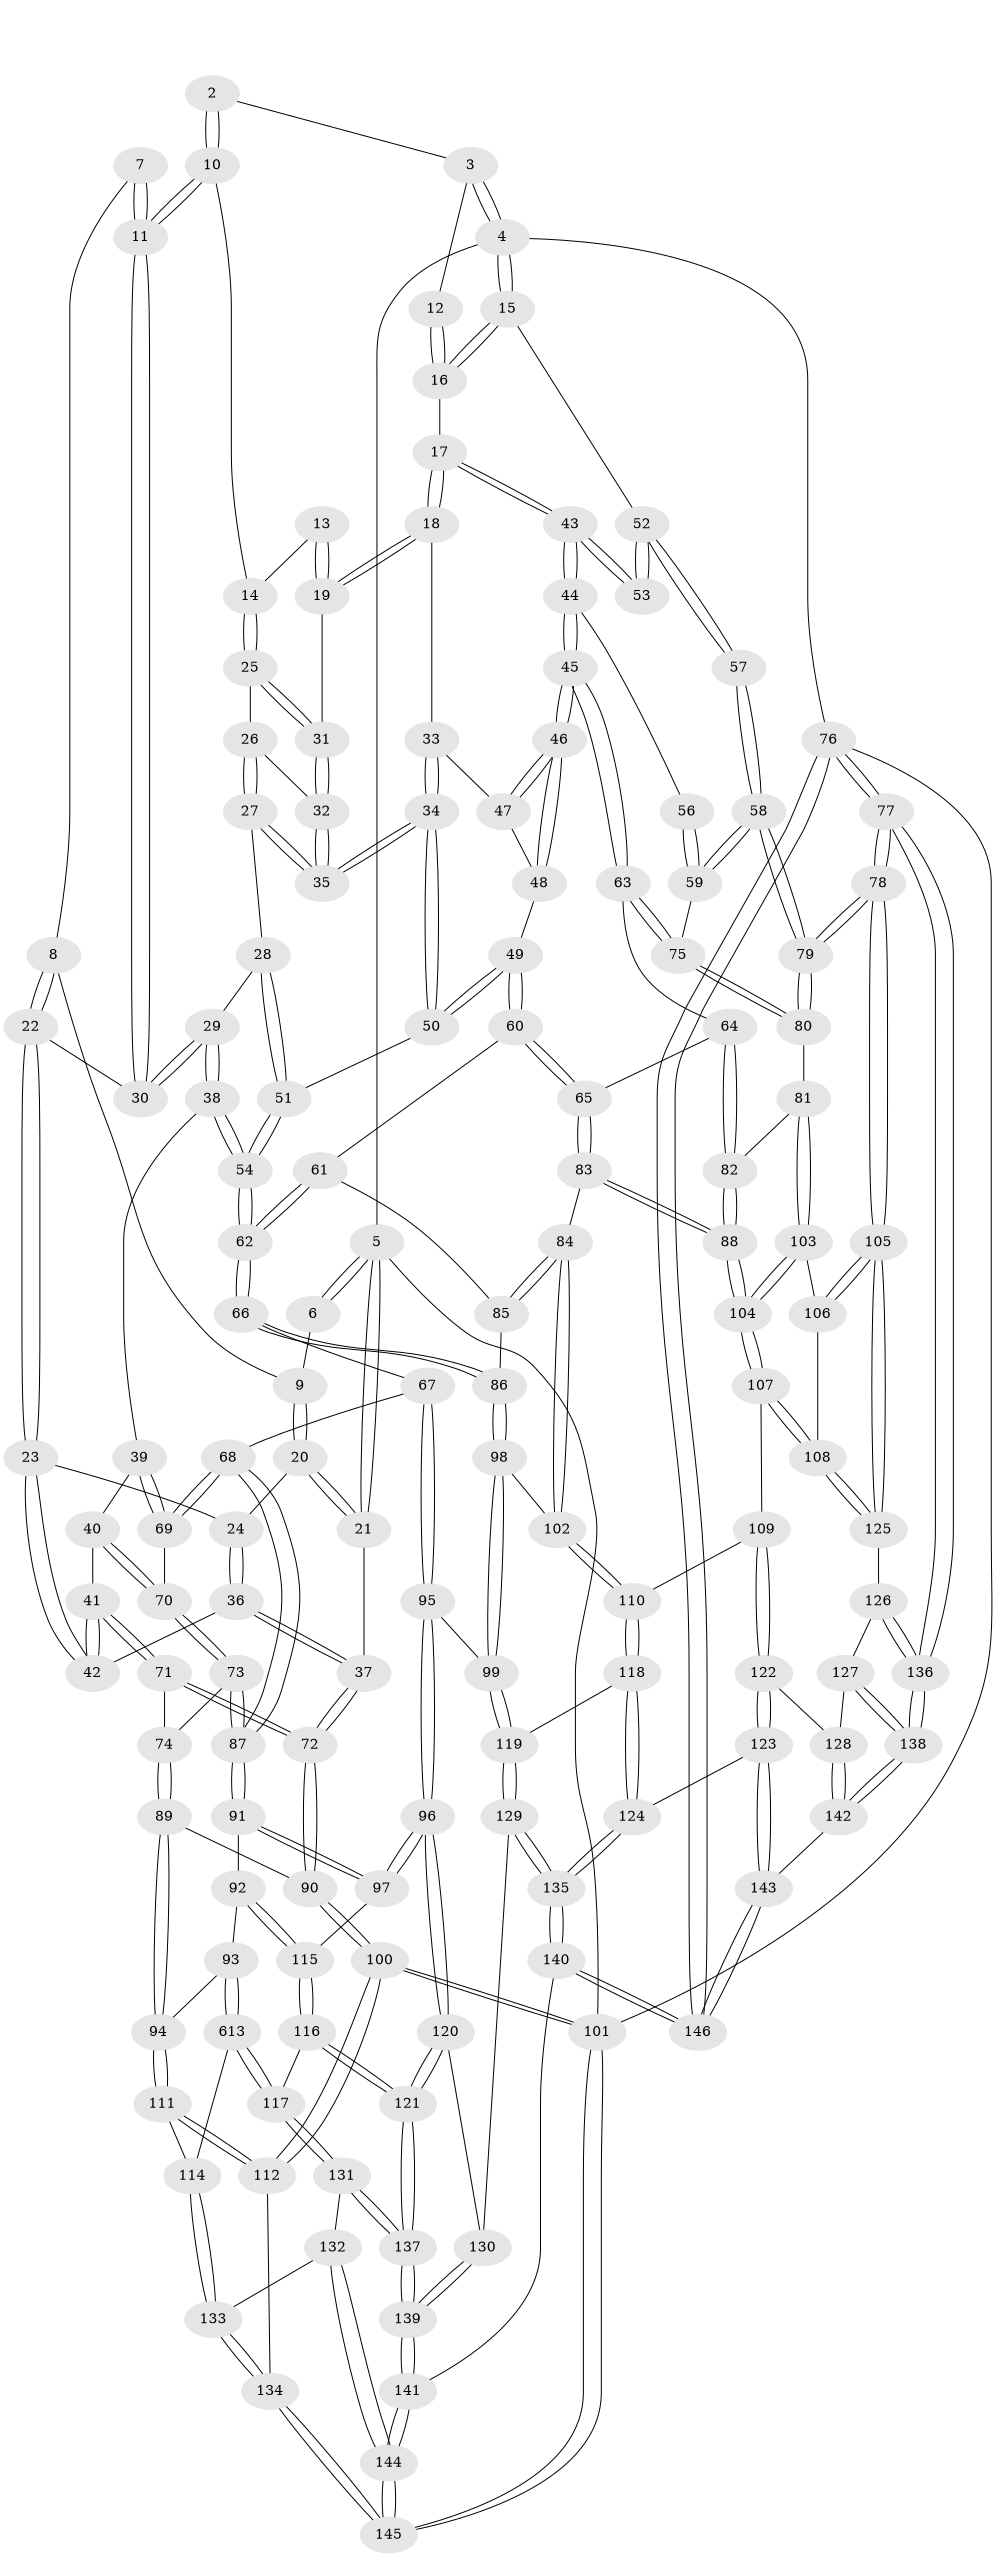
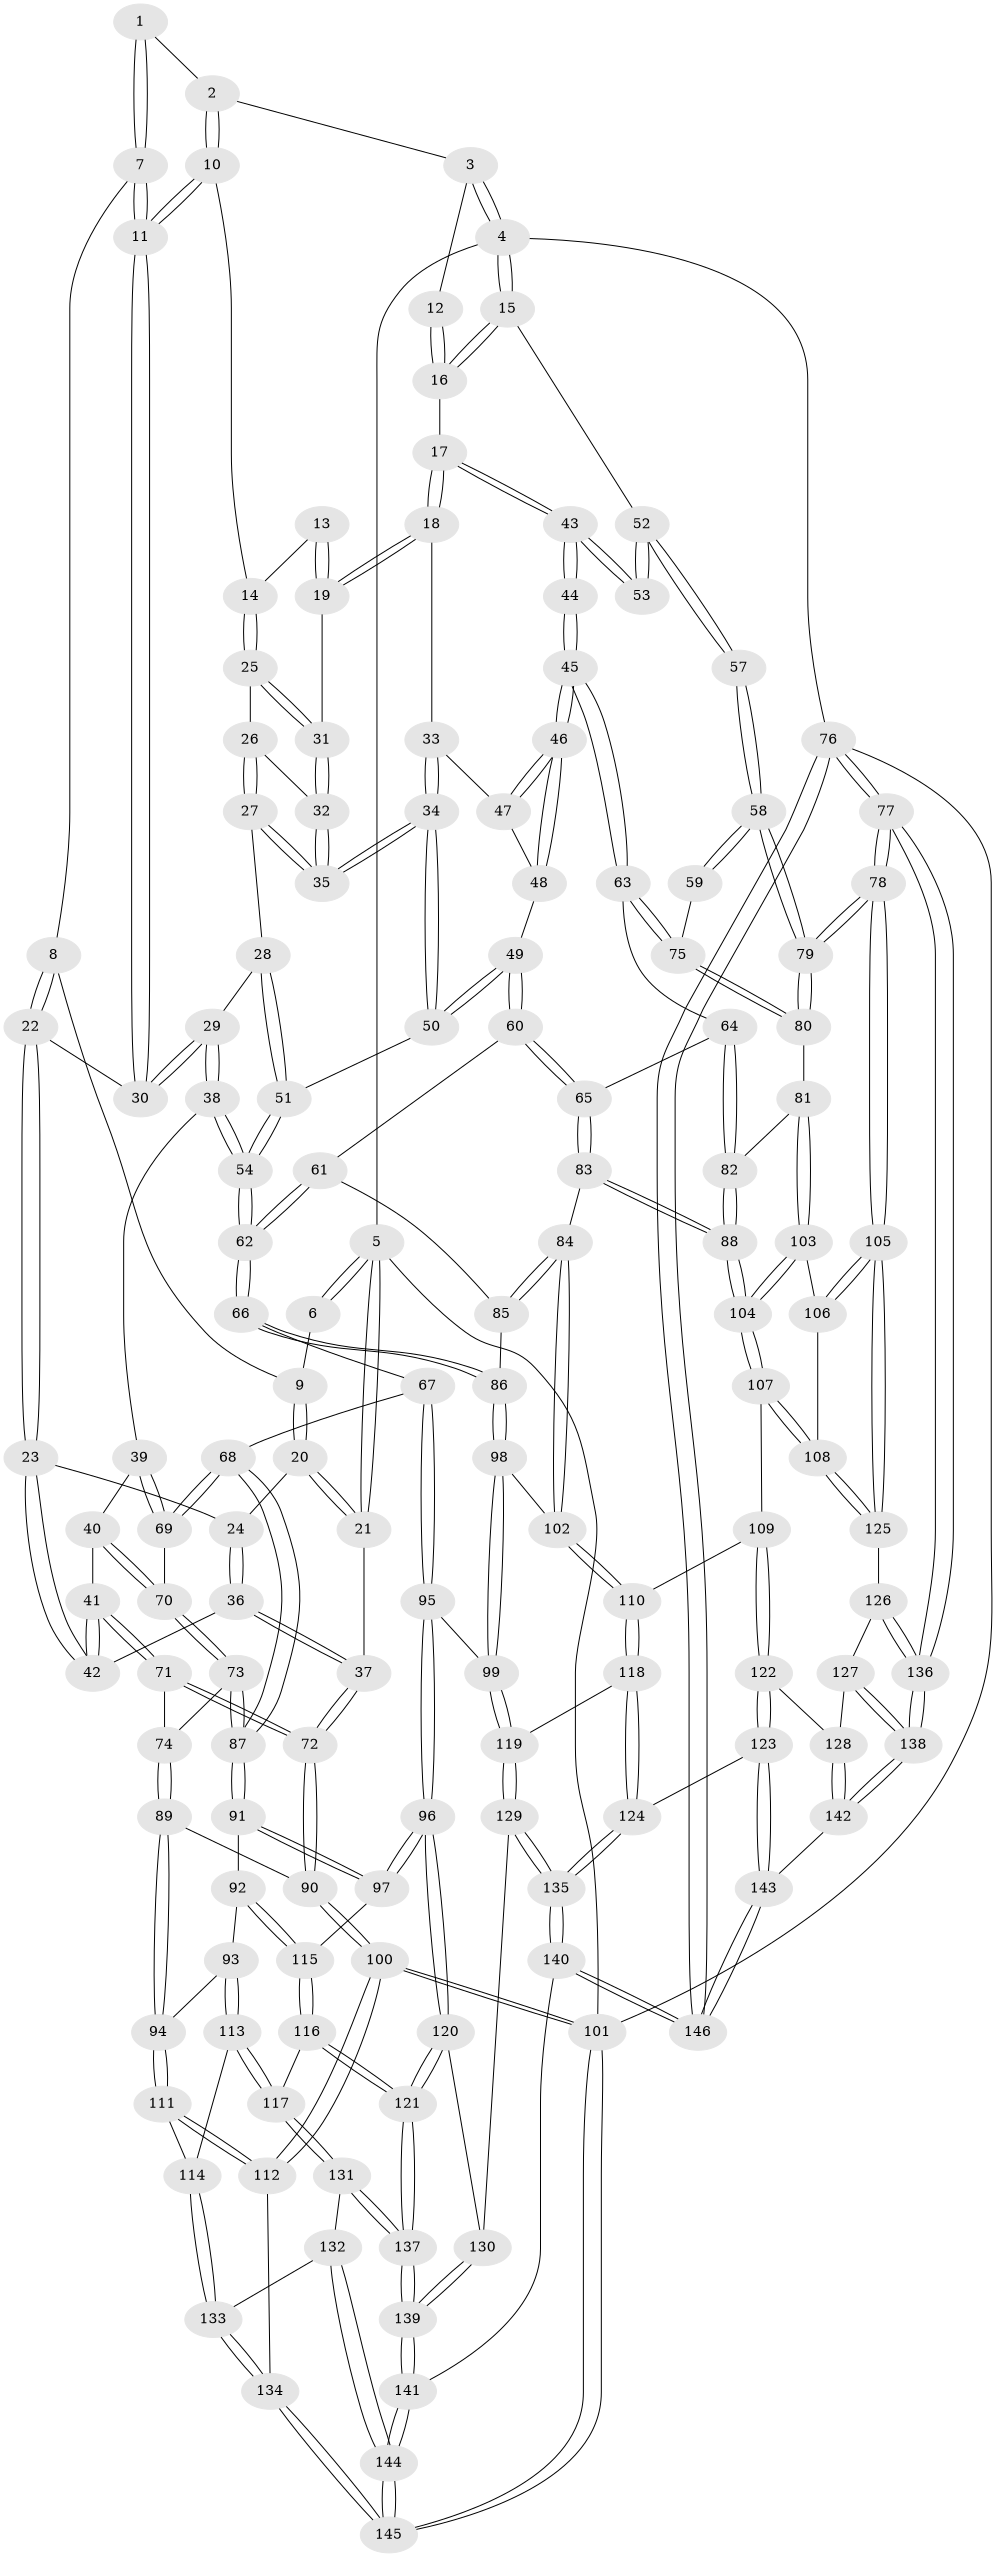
node "1": added
node "56": removed
node "613": label "613" -> "113"
